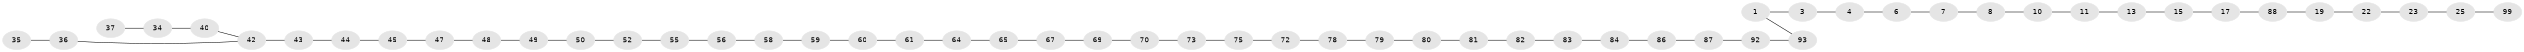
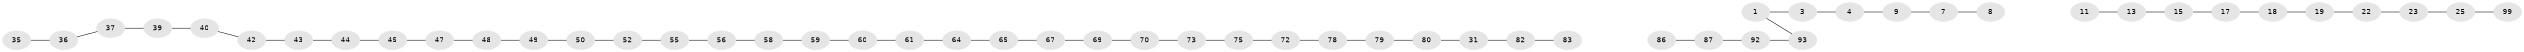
node "6": label "6" -> "9"
node "10": removed
node "88": label "88" -> "18"
node "34": label "34" -> "39"
node "81": label "81" -> "31"
node "84": removed
edge "36" -- "42": now "36" -- "37"
